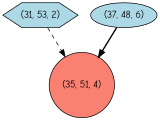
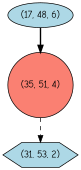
node "(37, 48, 6)": label "(37, 48, 6)" -> "(17, 48, 6)"
edge "(31, 53, 2)" -> "(35, 51, 4)": reversed
